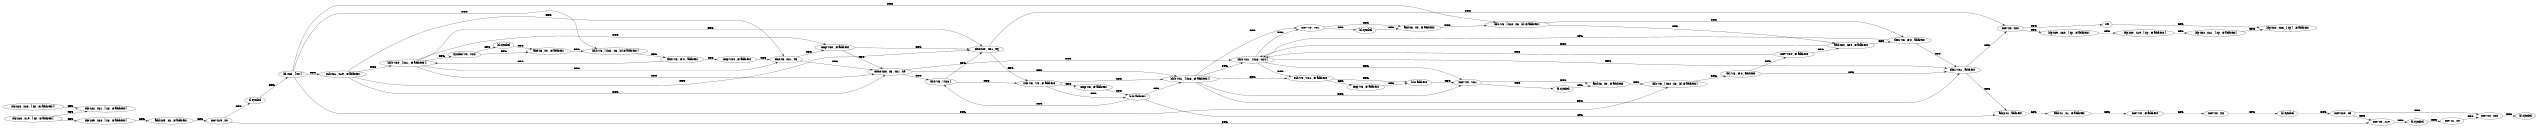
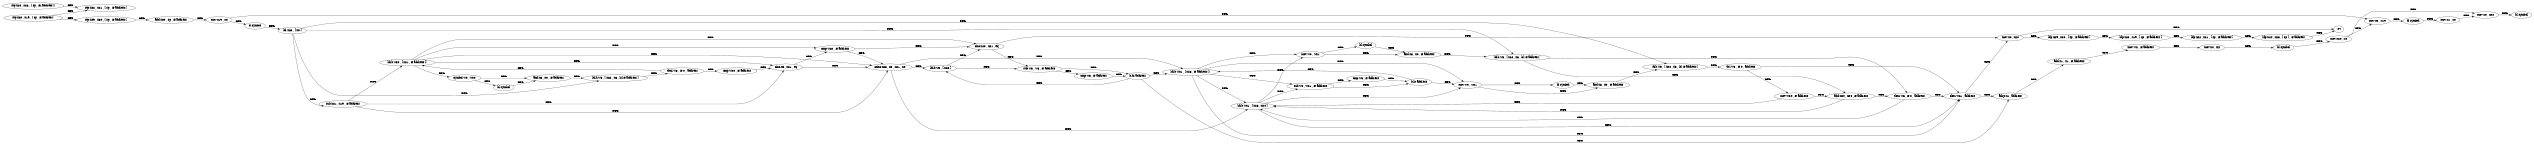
edge "ret" -> "ldp x24 , x23 , [ sp ] , # address": reversed
edge "sub w8 , w8 , # address" -> "ldrb w21 , [ x23 , # address ]!": now "b.lo address" -> "ldrb w21 , [ x23 , # address ]!"
edge "sub x21 , x19 , # address" -> "cinc x20 , x21 , eq": removed, label "DFG"
